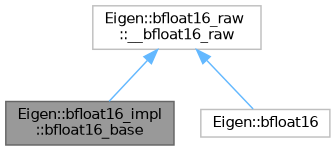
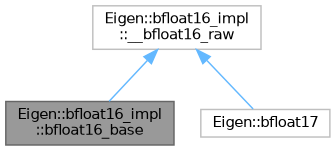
node "Eigen::bfloat16_raw ::__bfloat16_raw": label "Eigen::bfloat16_raw ::__bfloat16_raw" -> "Eigen::bfloat16_impl ::__bfloat16_raw"
node "Eigen::bfloat16": label "Eigen::bfloat16" -> "Eigen::bfloat17"
